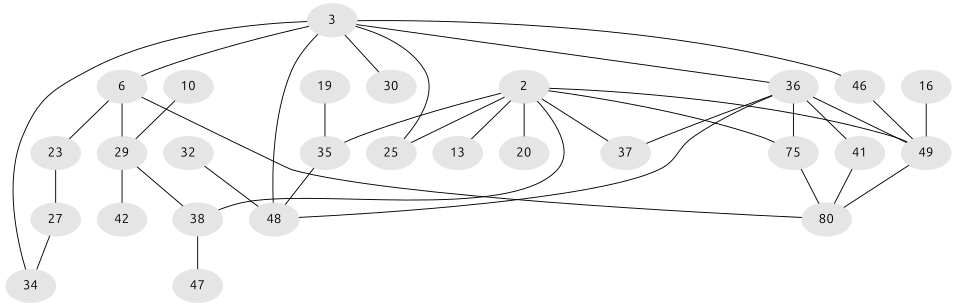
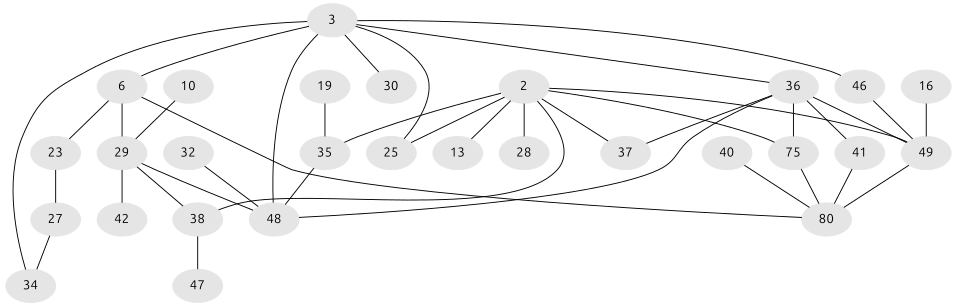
node "20": label "20" -> "28"
node "40": added
edge "29" -- "48": added
